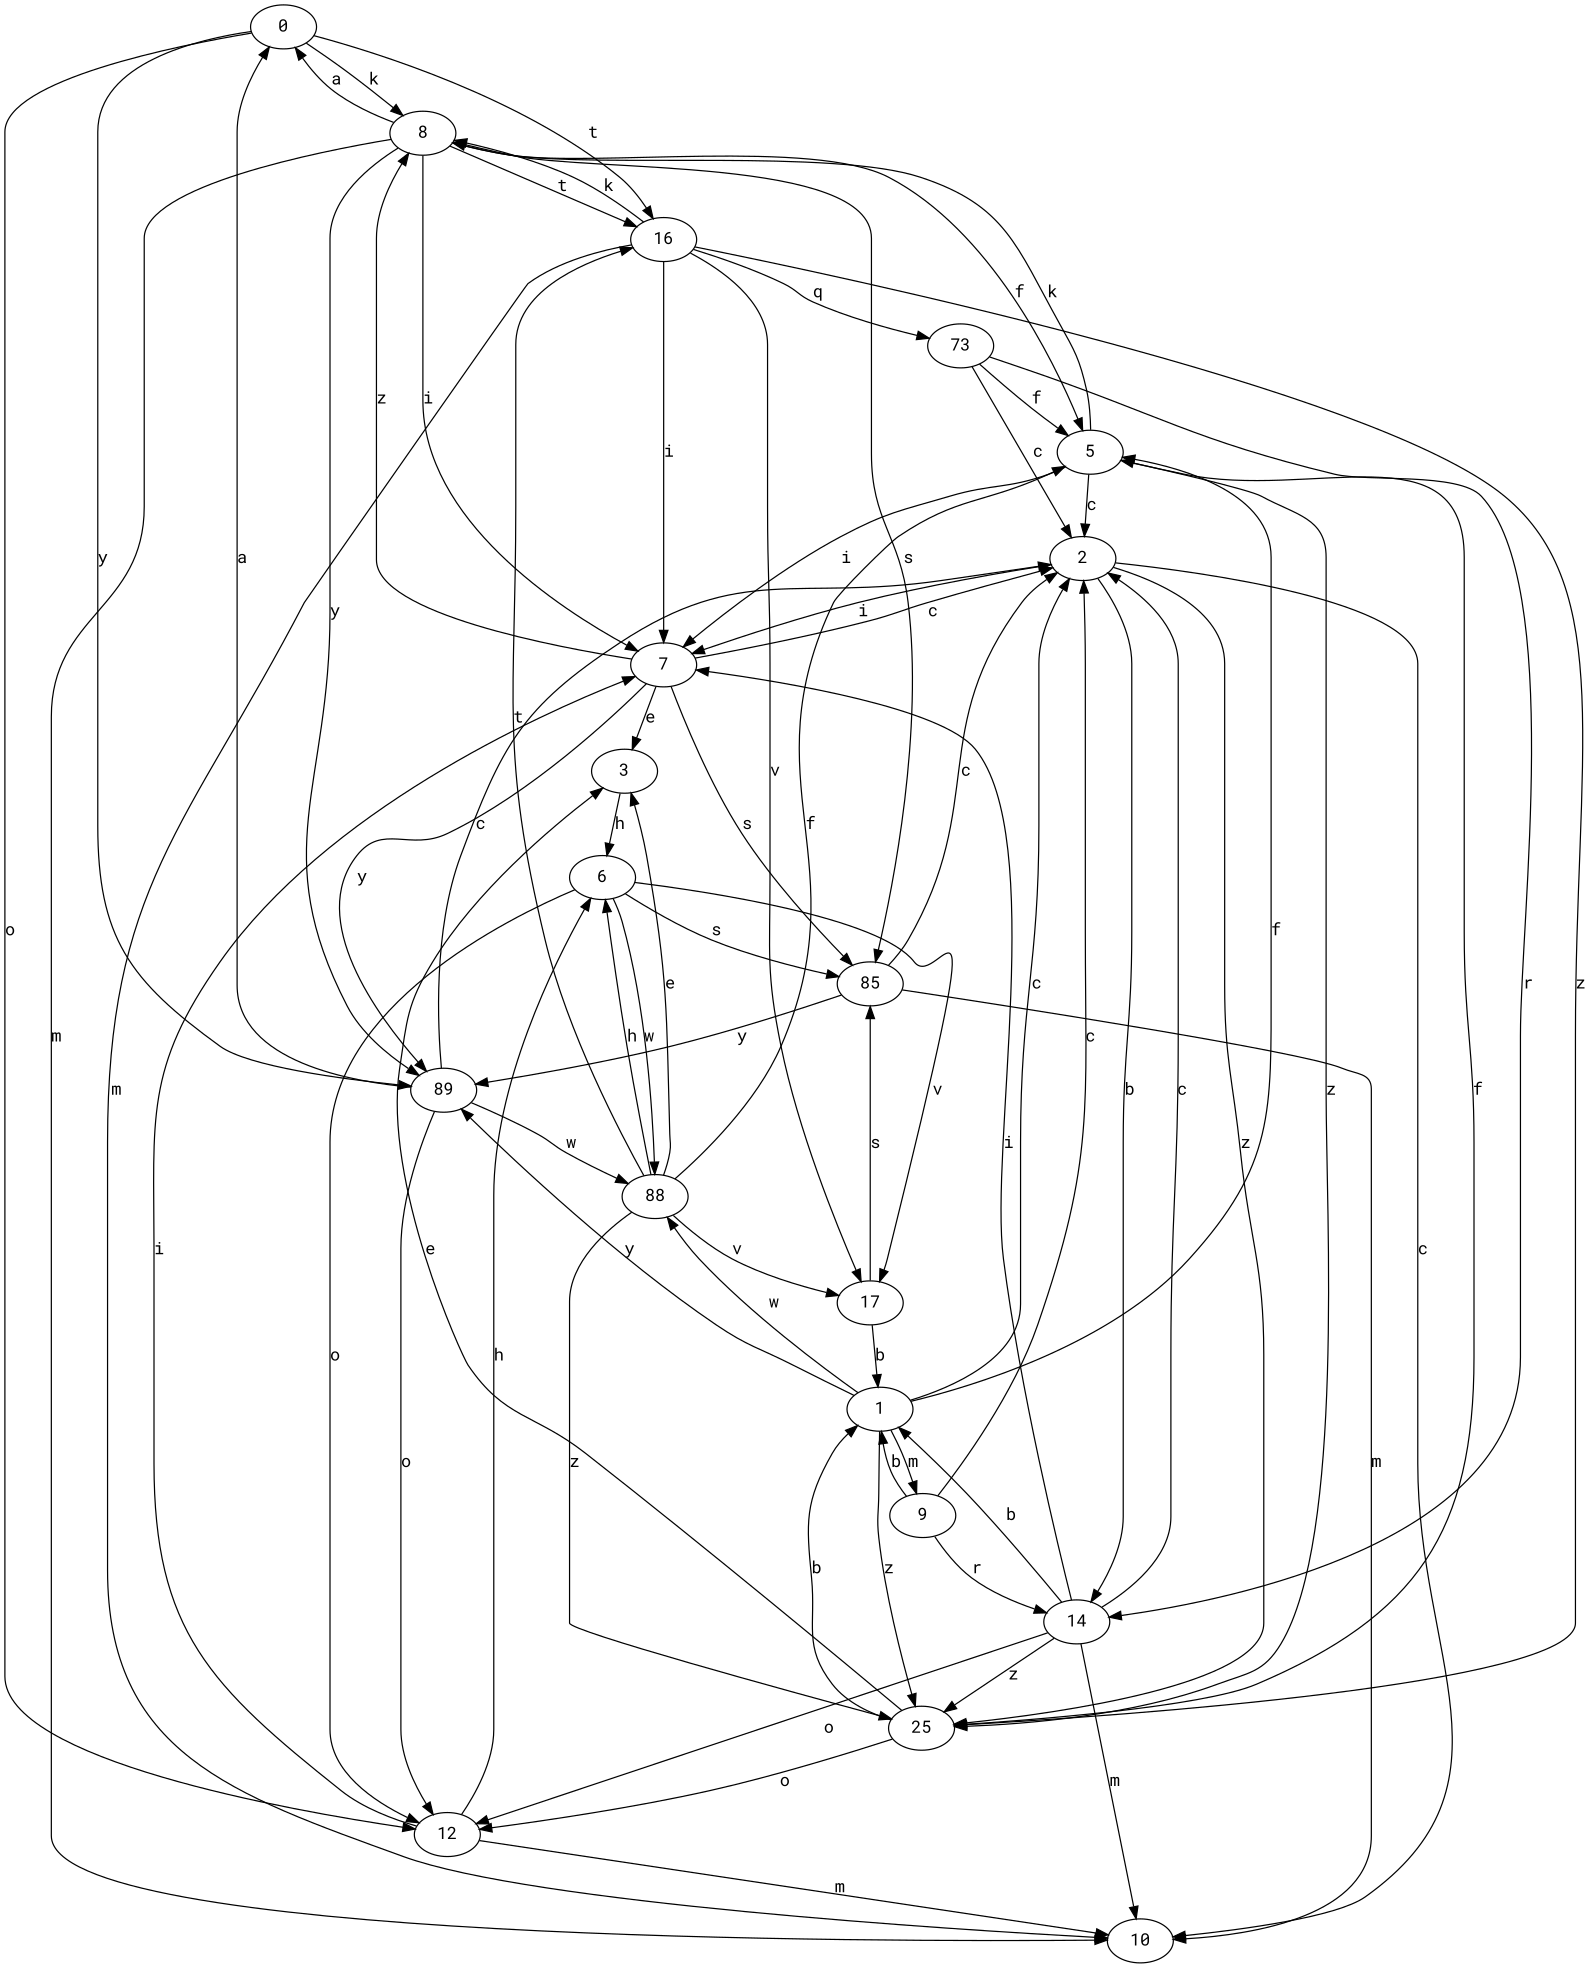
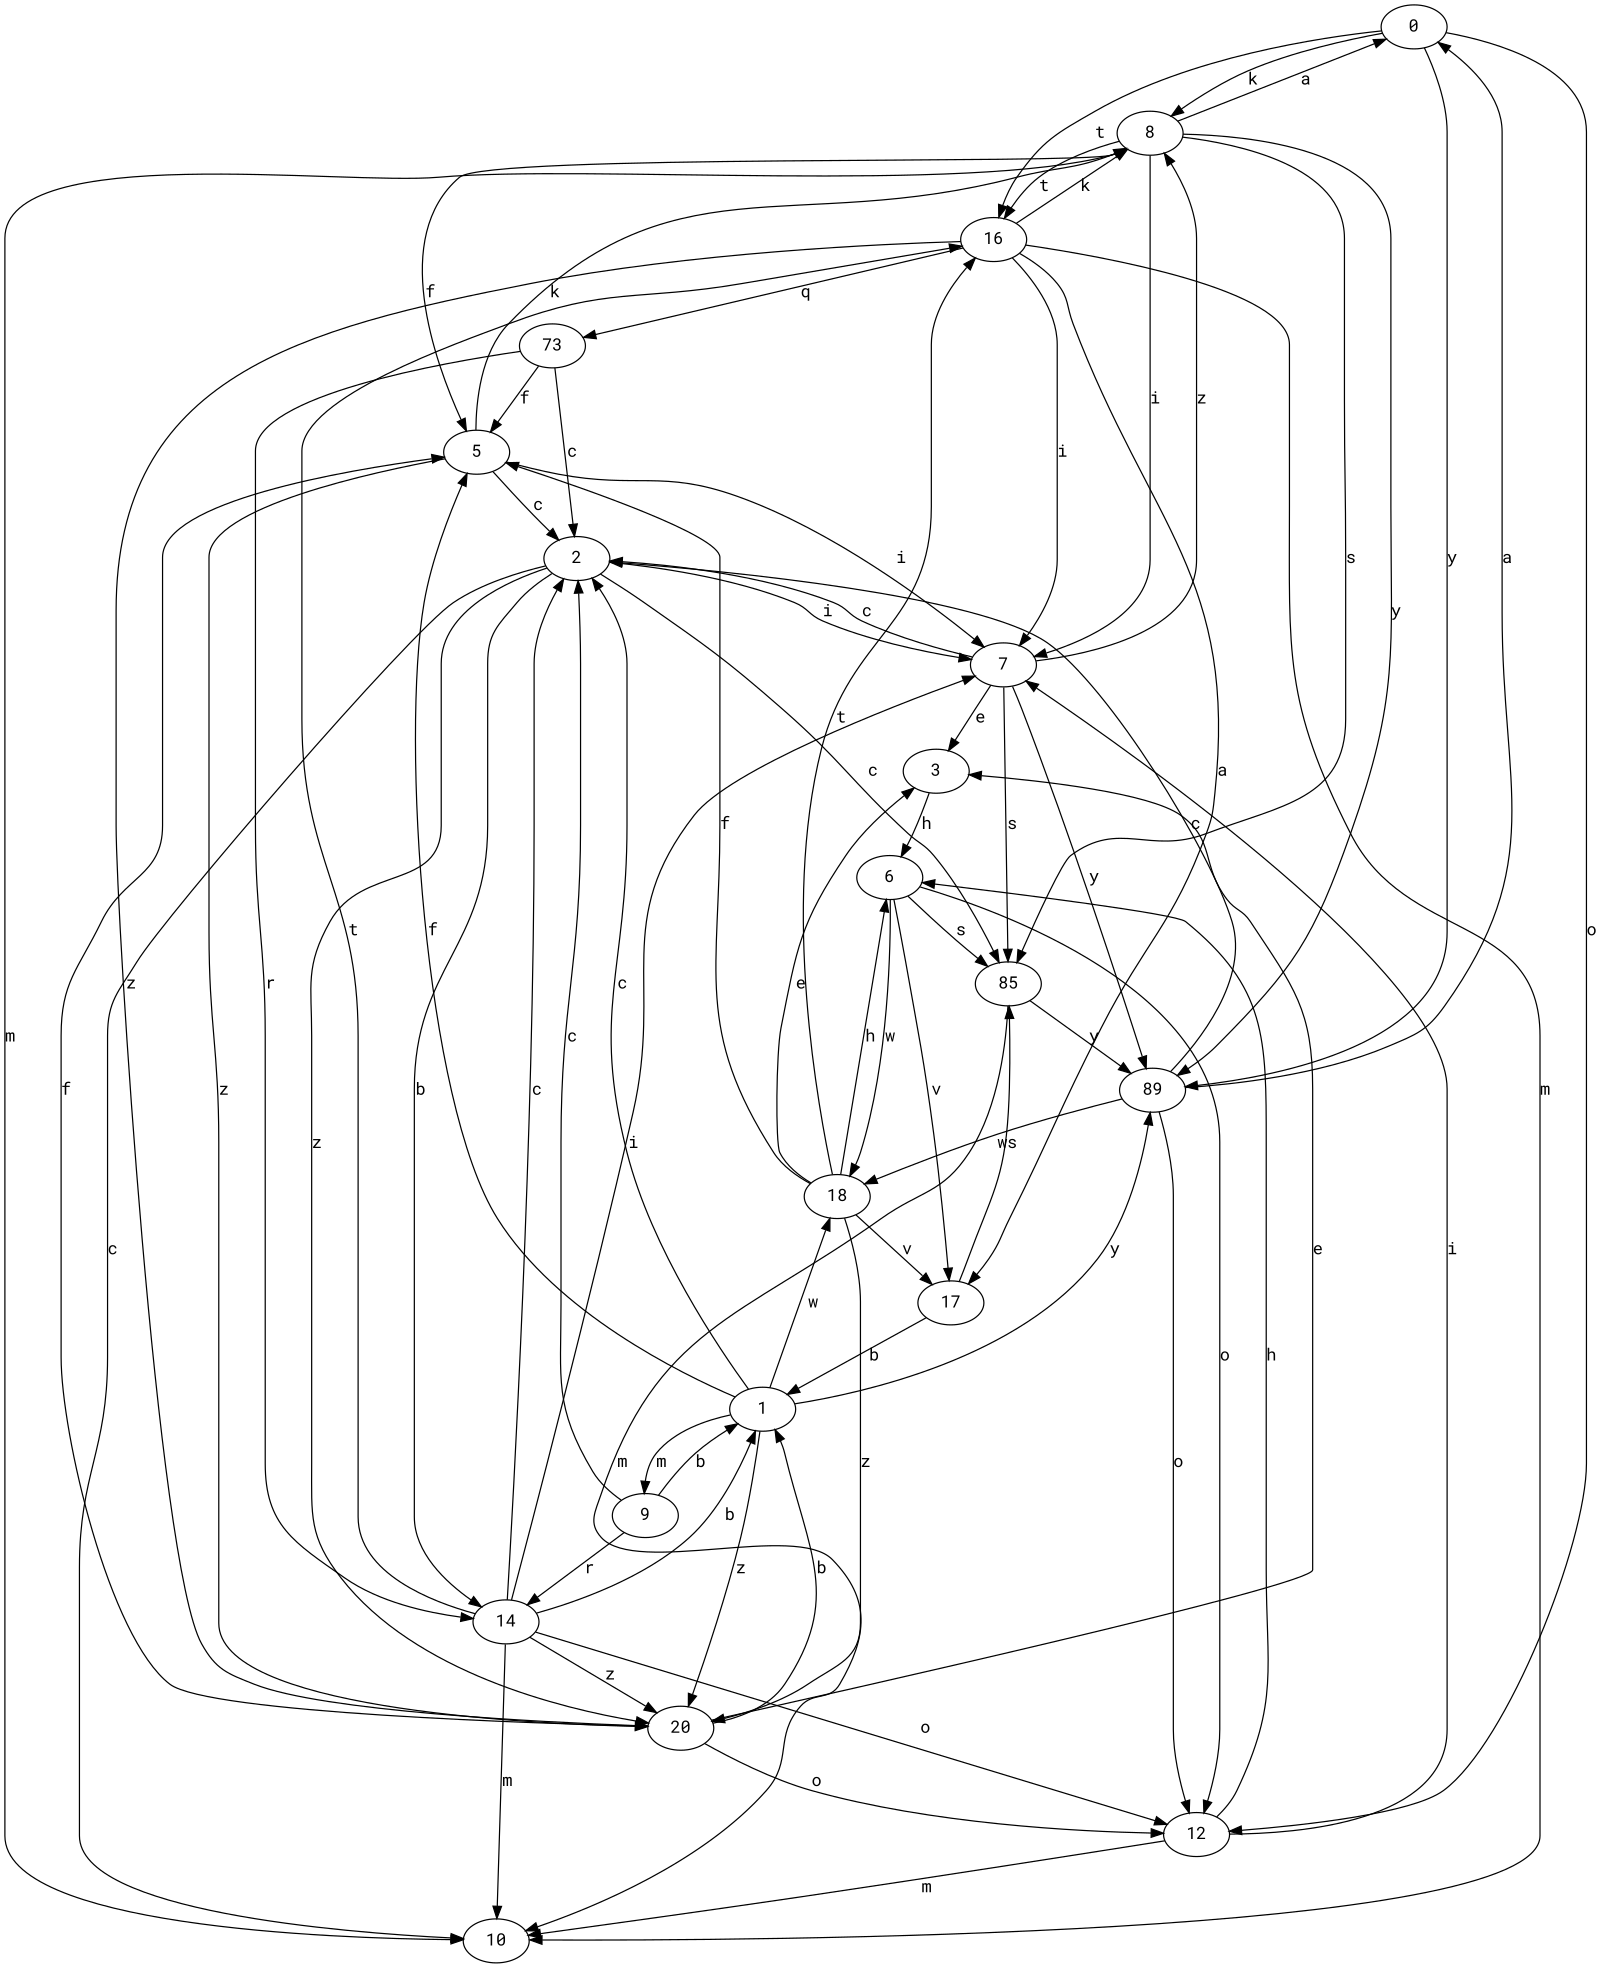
edge "14" -> "16": added, label "t"
edge "85" -> "2": reversed
edge "16" -> "17": label "v" -> "a"
node "88": label "88" -> "18"
node "25": label "25" -> "20"
